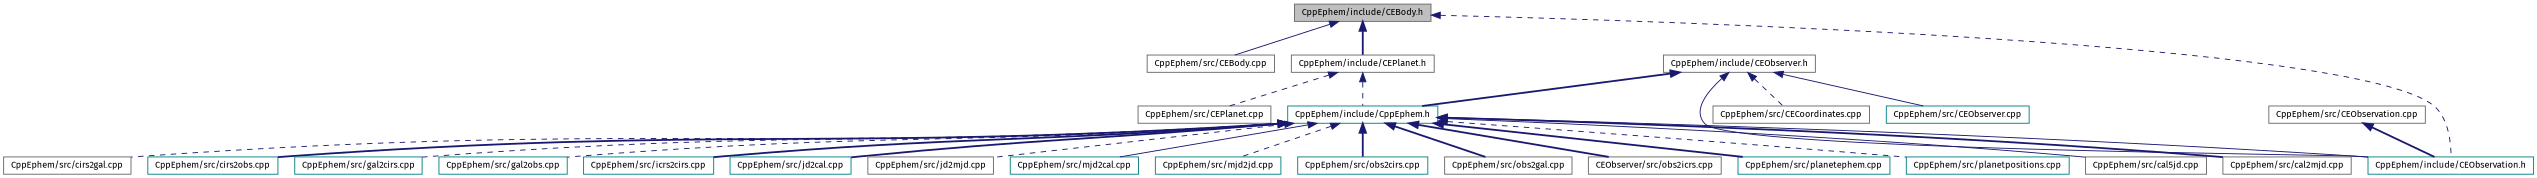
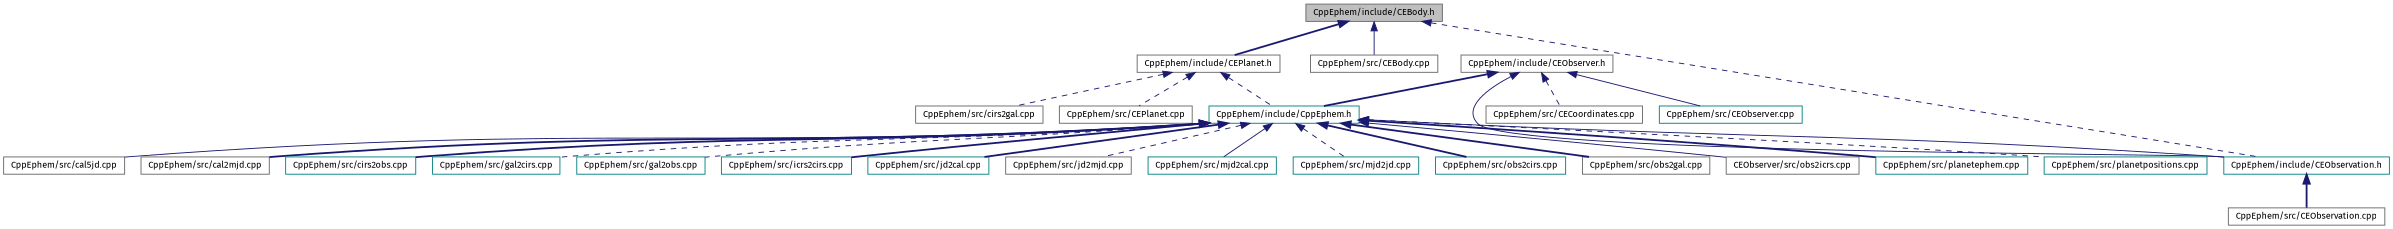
edge "CppEphem/src/cirs2gal.cpp" -> "CppEphem/include/CppEphem.h": now "CppEphem/src/cirs2gal.cpp" -> "CppEphem/include/CEPlanet.h"
edge "CEObserver/src/obs2icrs.cpp" -> "CppEphem/include/CppEphem.h": style bold -> solid
edge "CppEphem/include/CEObservation.h" -> "CppEphem/src/CEObservation.cpp": reversed
